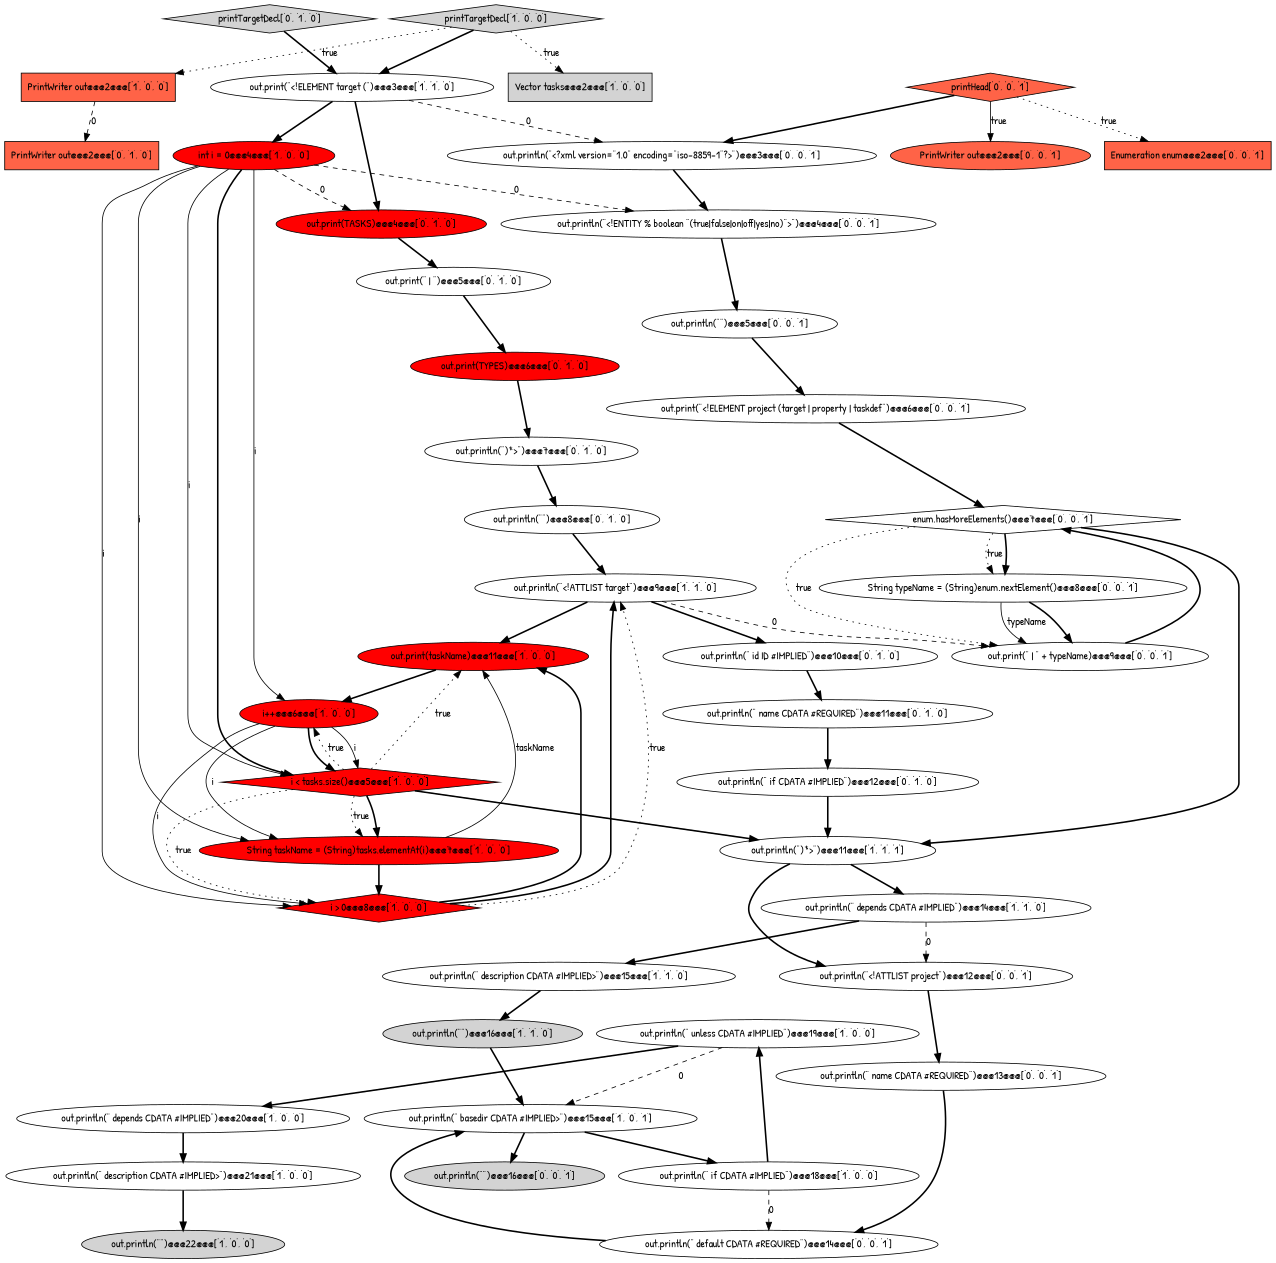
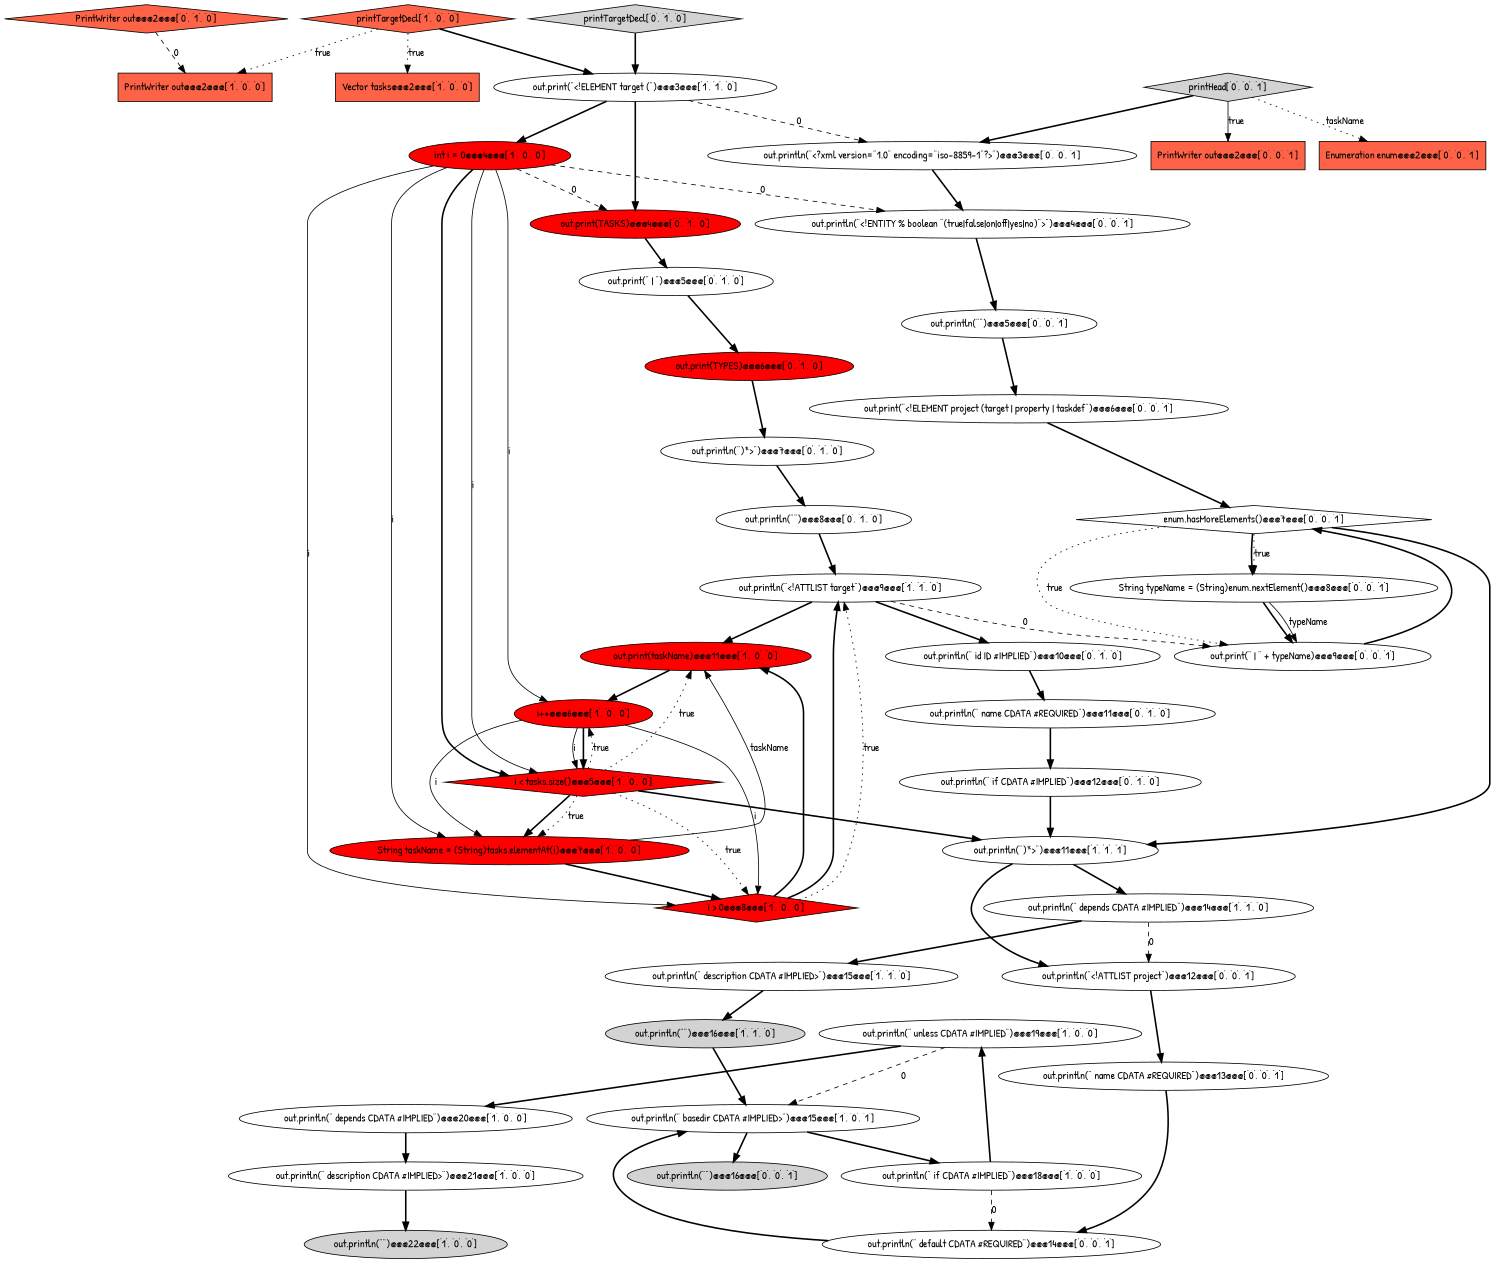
node "printTargetDecl['1', '0', '0']": fillcolor lightgray -> tomato
node "Vector tasks@@@2@@@['1', '0', '0']": fillcolor lightgray -> tomato
node "printHead['0', '0', '1']": fillcolor tomato -> lightgray
edge "PrintWriter out@@@2@@@['1', '0', '0']" -> "PrintWriter out@@@2@@@['0', '1', '0']": reversed
edge "printHead['0', '0', '1']" -> "Enumeration enum@@@2@@@['0', '0', '1']": label "true" -> "taskName"
node "PrintWriter out@@@2@@@['0', '1', '0']": shape box -> diamond
node "PrintWriter out@@@2@@@['0', '0', '1']": shape ellipse -> box
